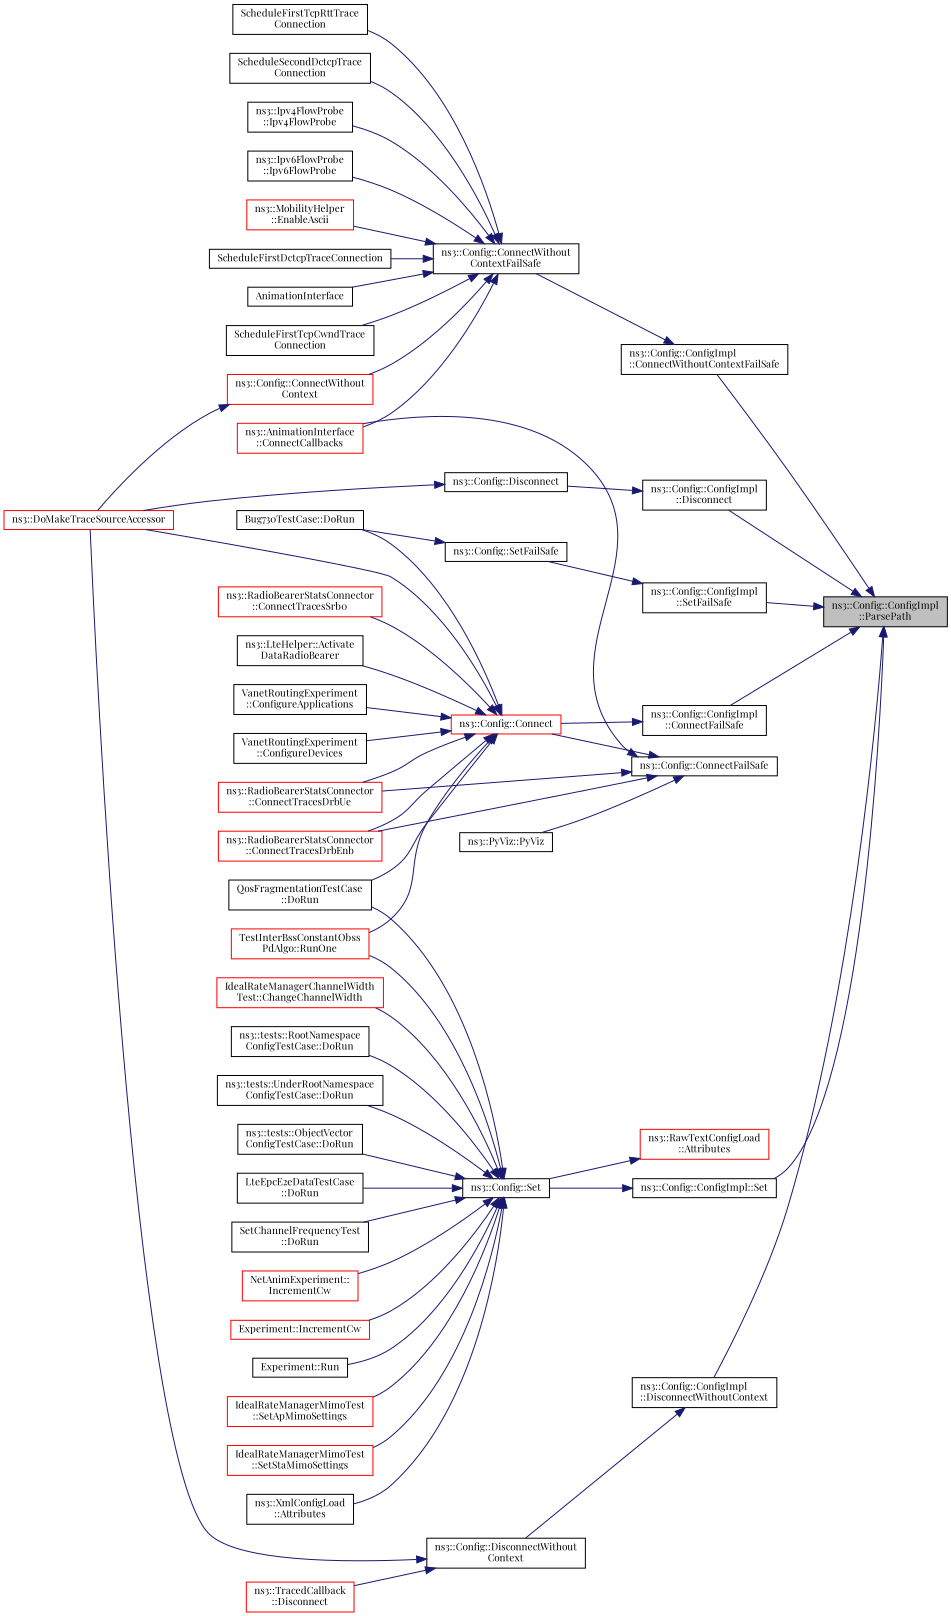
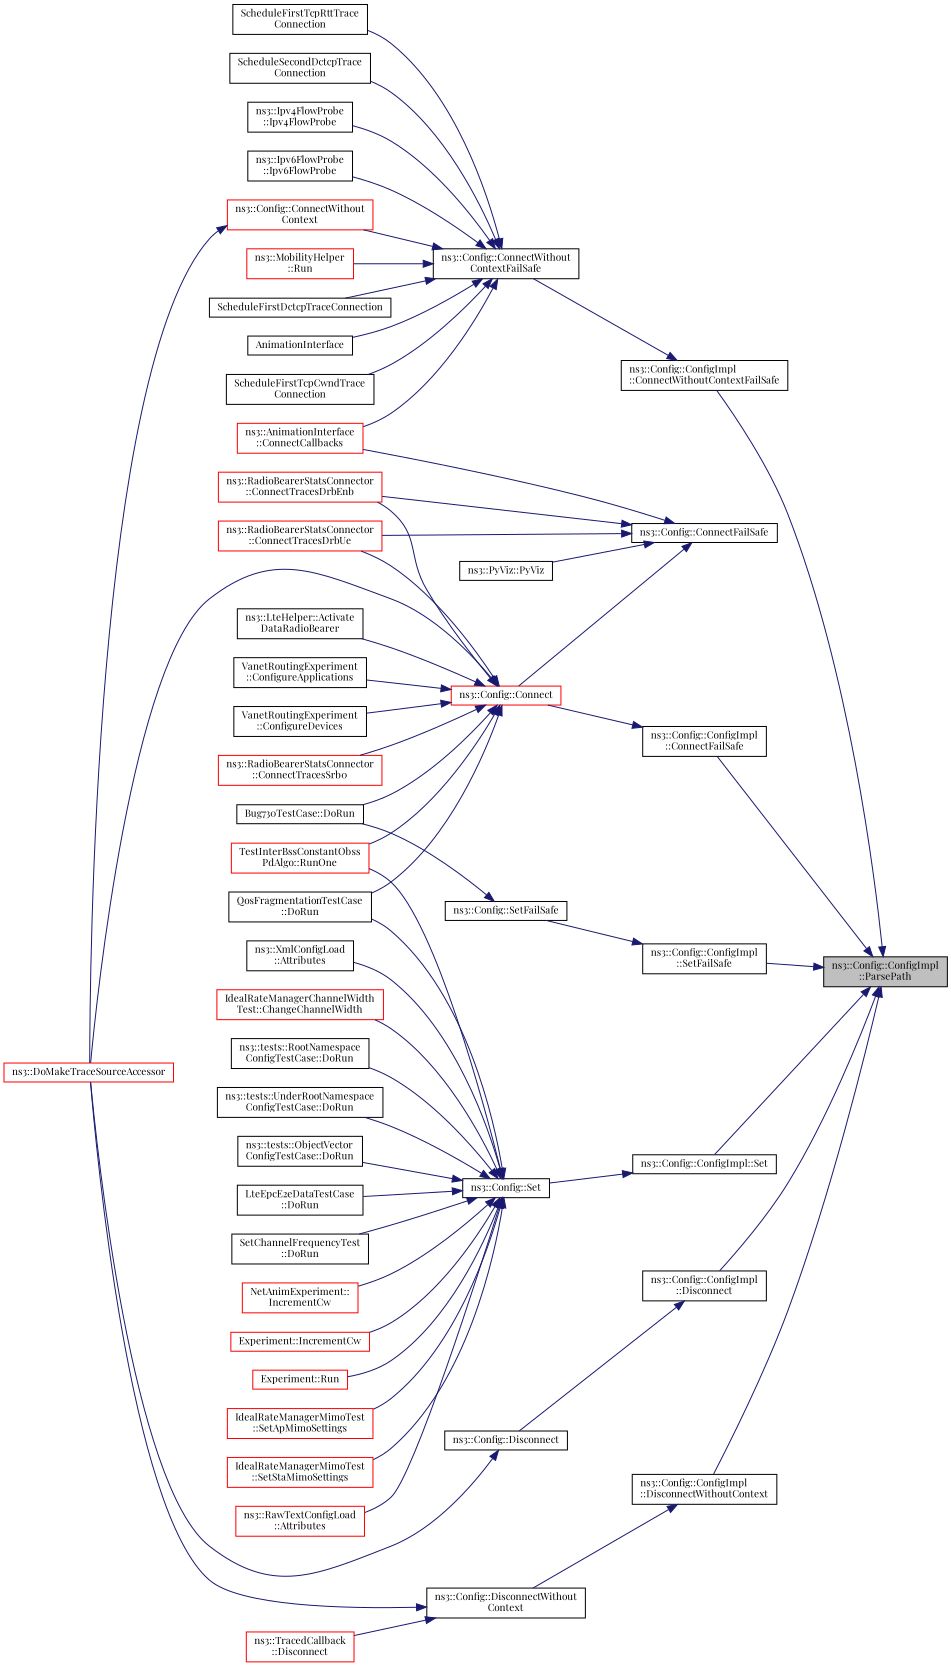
node "ns3::MobilityHelper ::EnableAscii": label "ns3::MobilityHelper ::EnableAscii" -> "ns3::MobilityHelper ::Run"
edge "ns3::Config::Set" -> "ns3::RawTextConfigLoad ::Attributes": reversed
node "Experiment::Run": color black -> red
